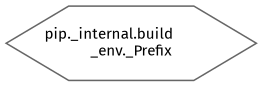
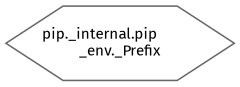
node "pip._internal.build _env._Prefix": label "pip._internal.build _env._Prefix" -> "pip._internal.pip _env._Prefix"
